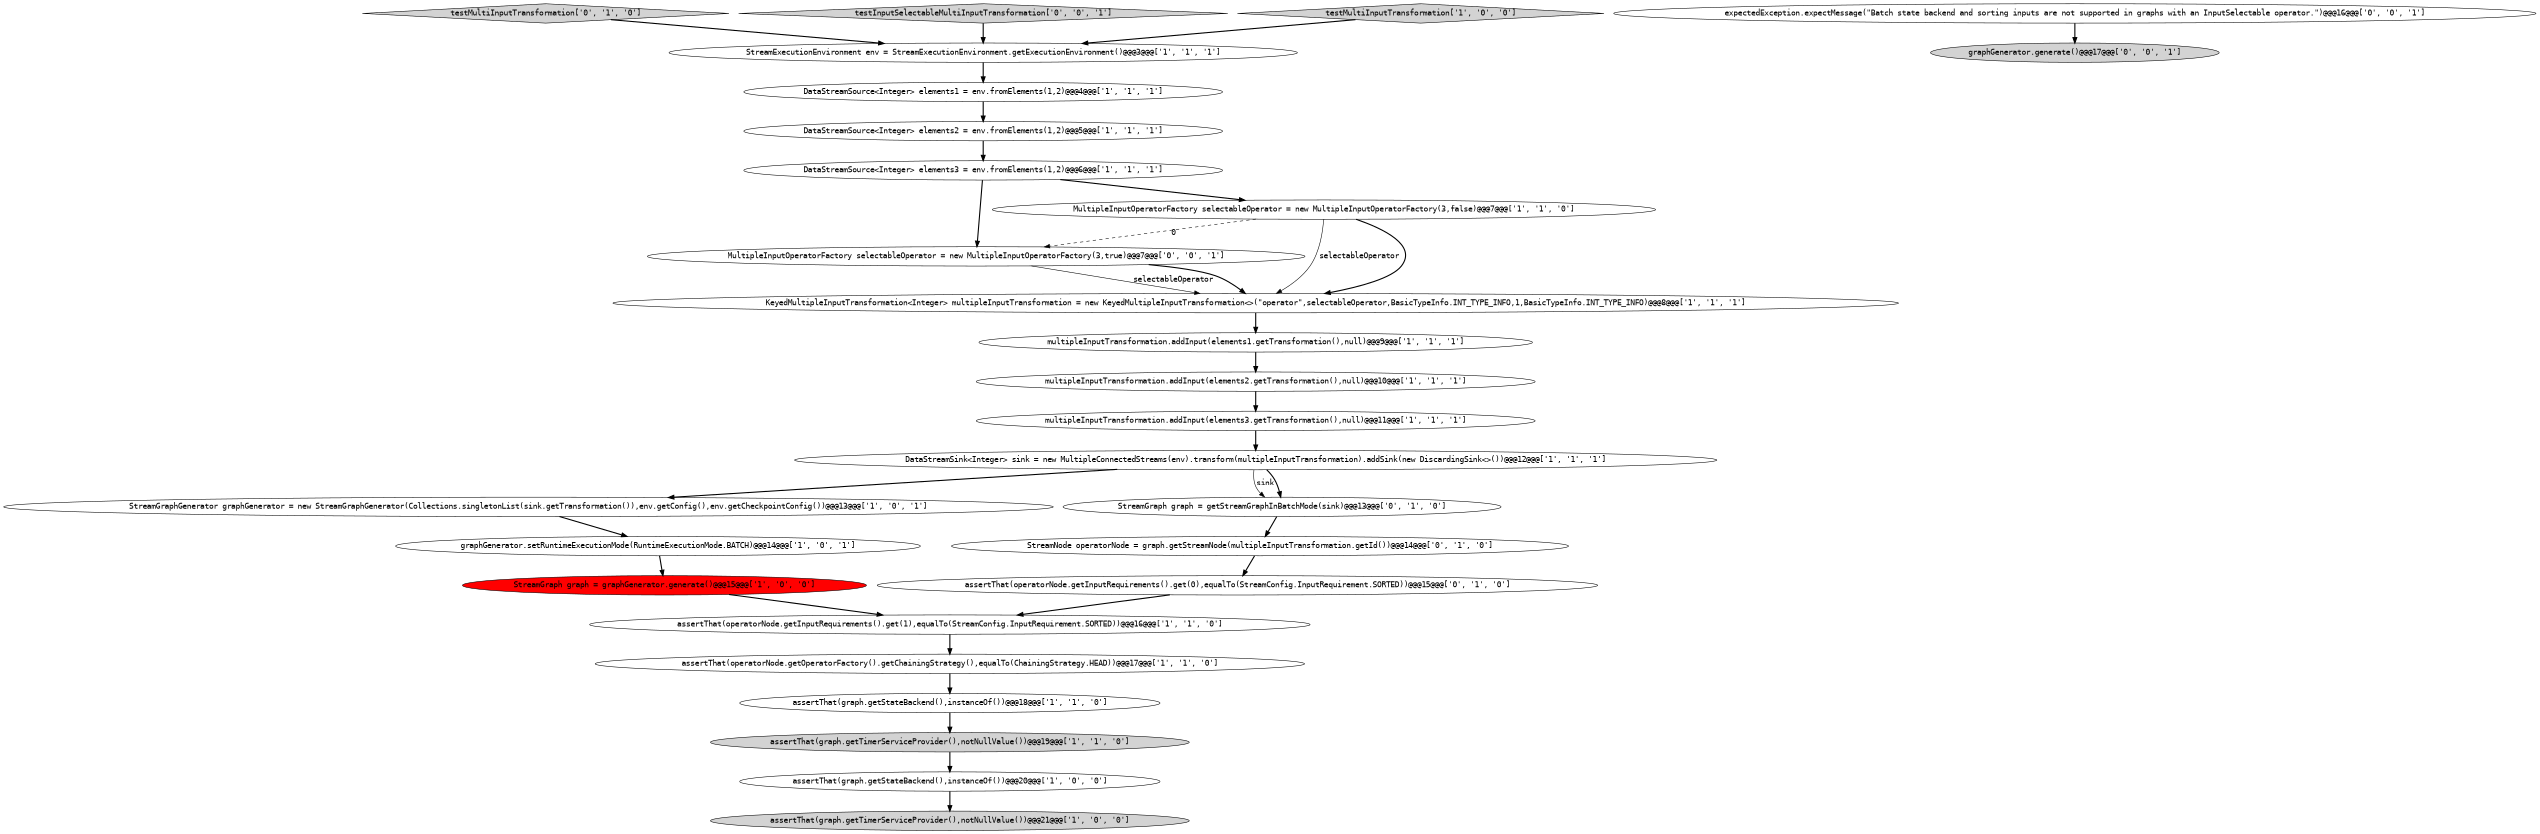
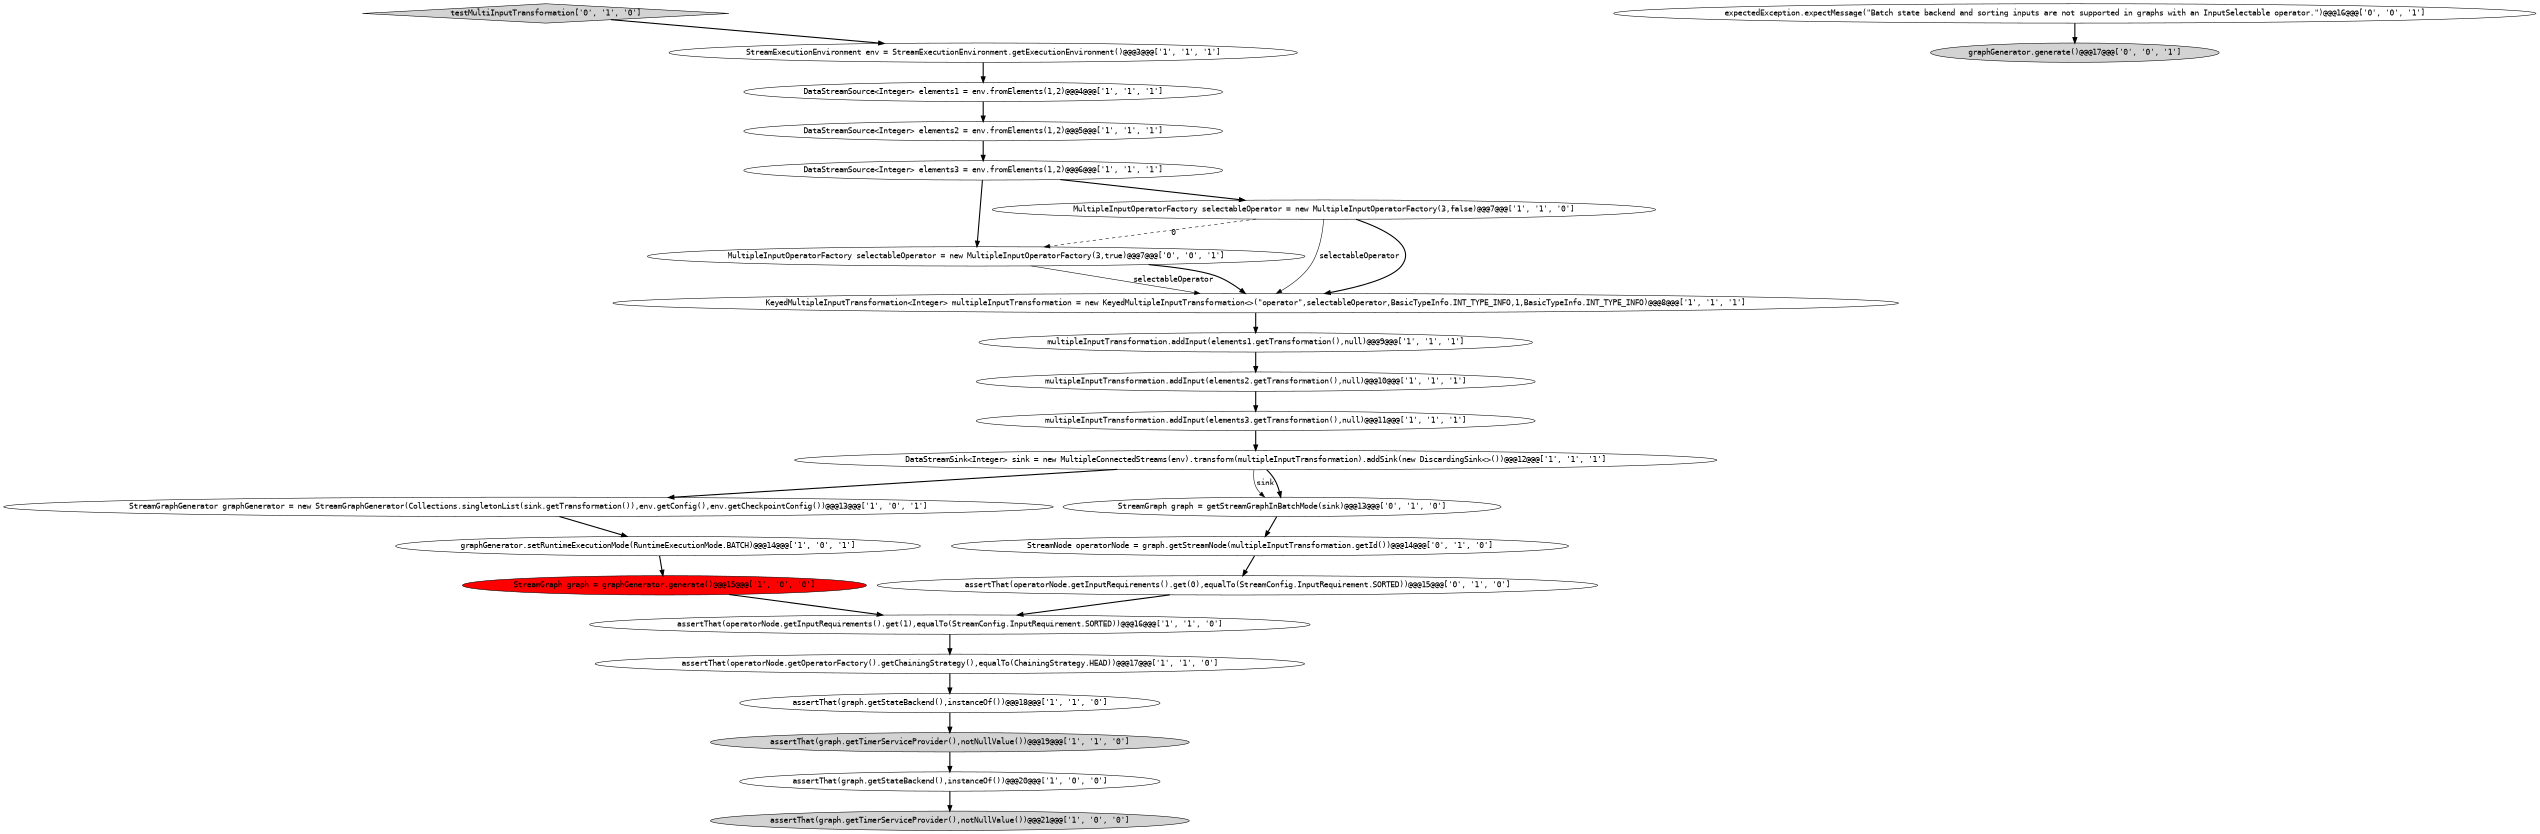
node "testInputSelectableMultiInputTransformation['0', '0', '1']": removed
node "testMultiInputTransformation['1', '0', '0']": removed
